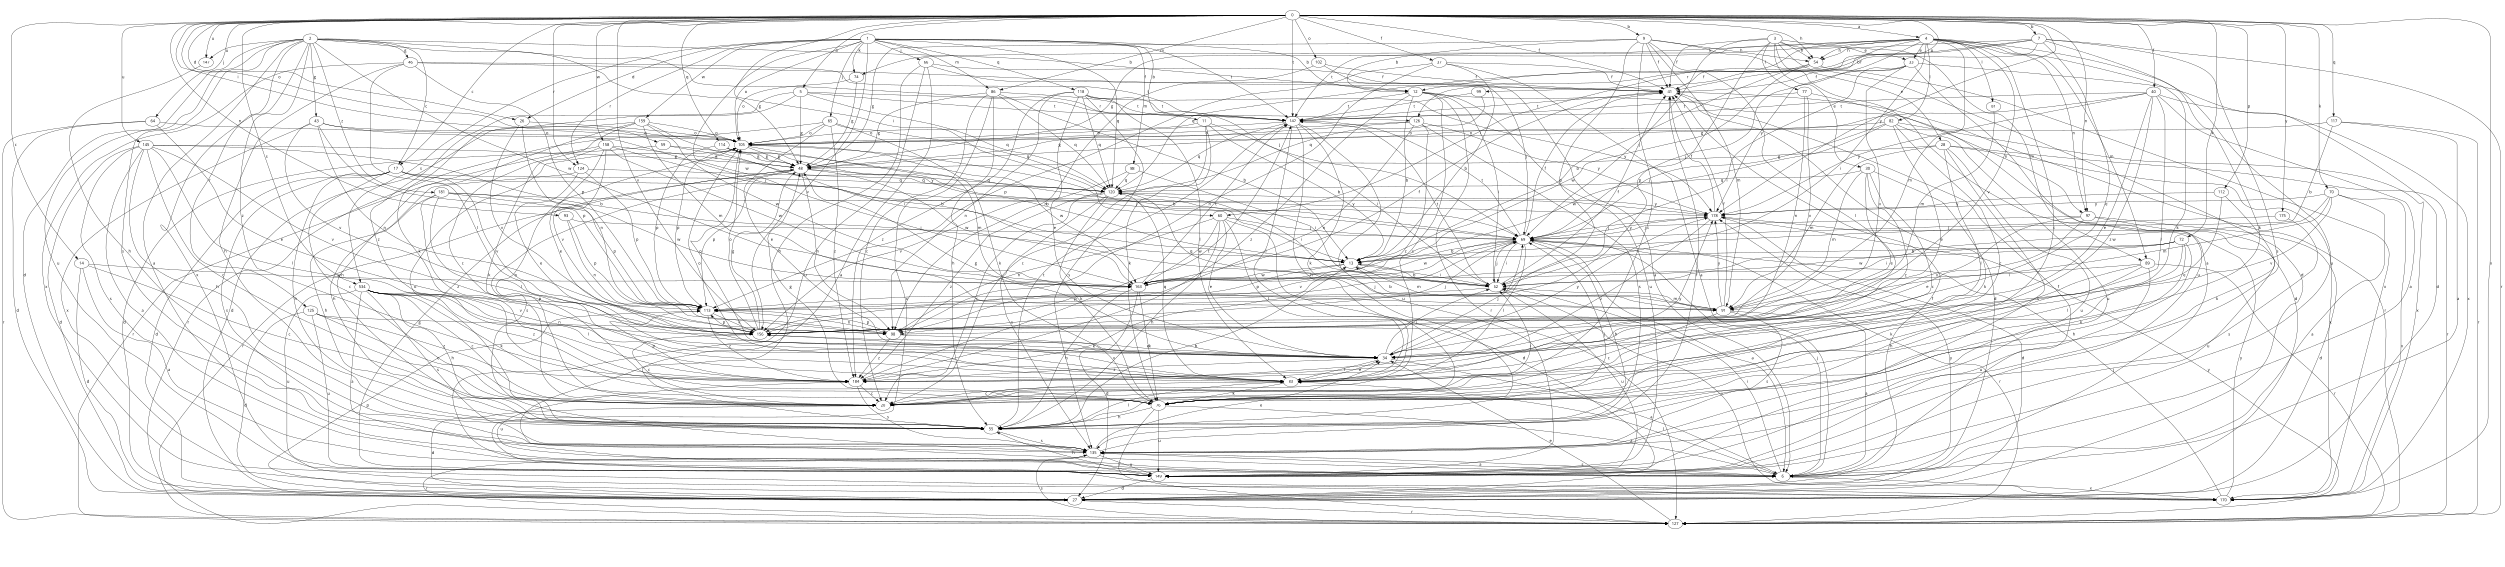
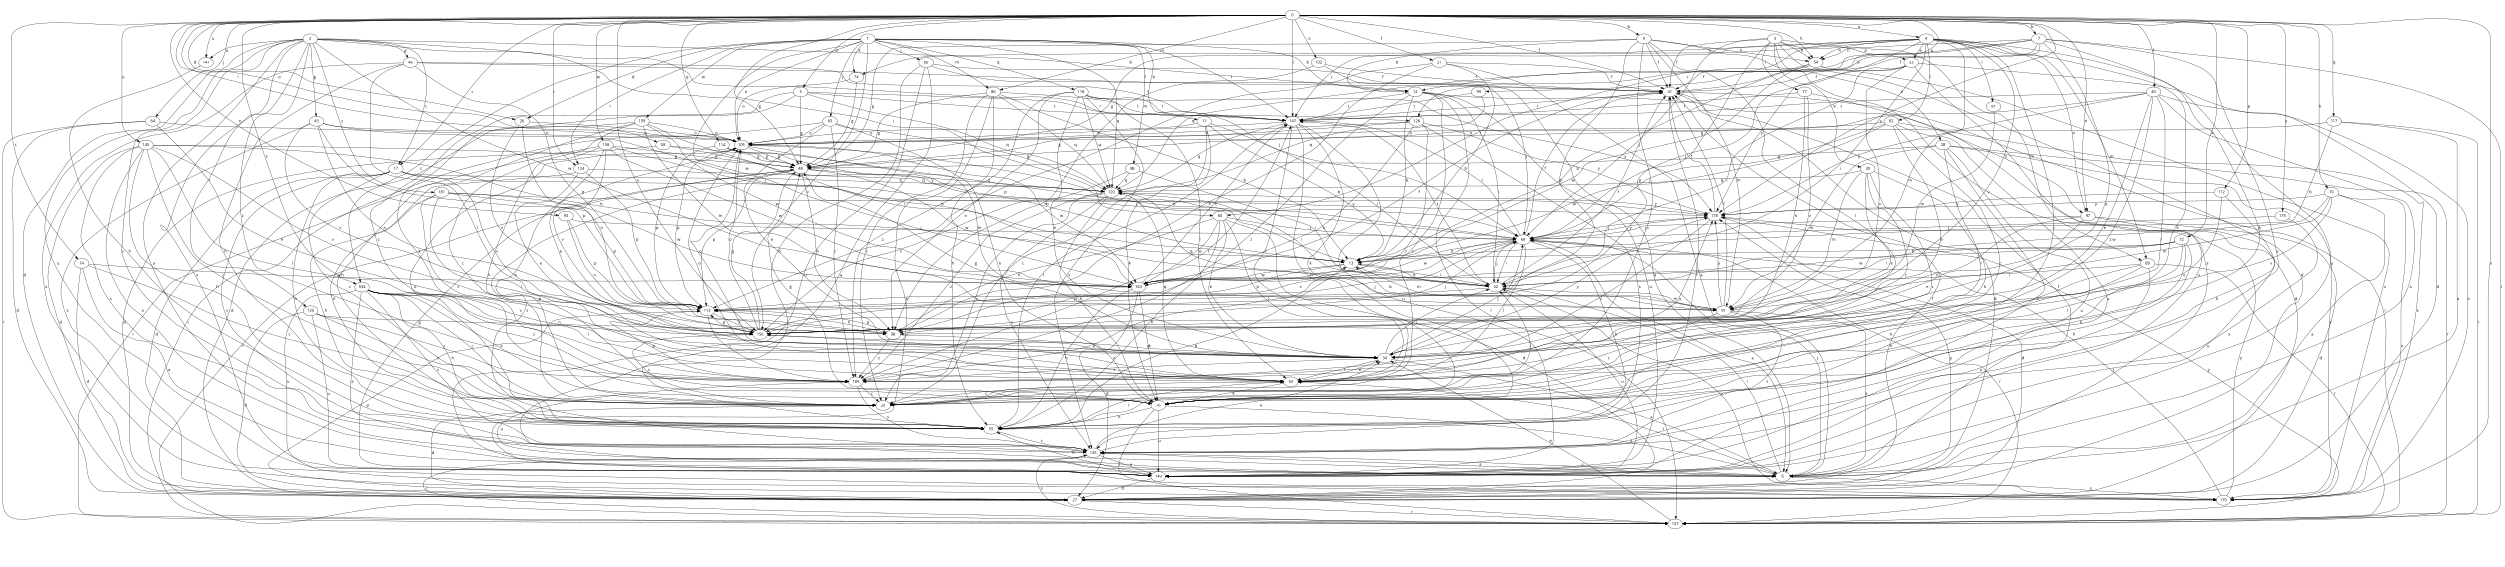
edge "4" -> "41": now "7" -> "41"
edge "55" -> "69": removed, label "j"
